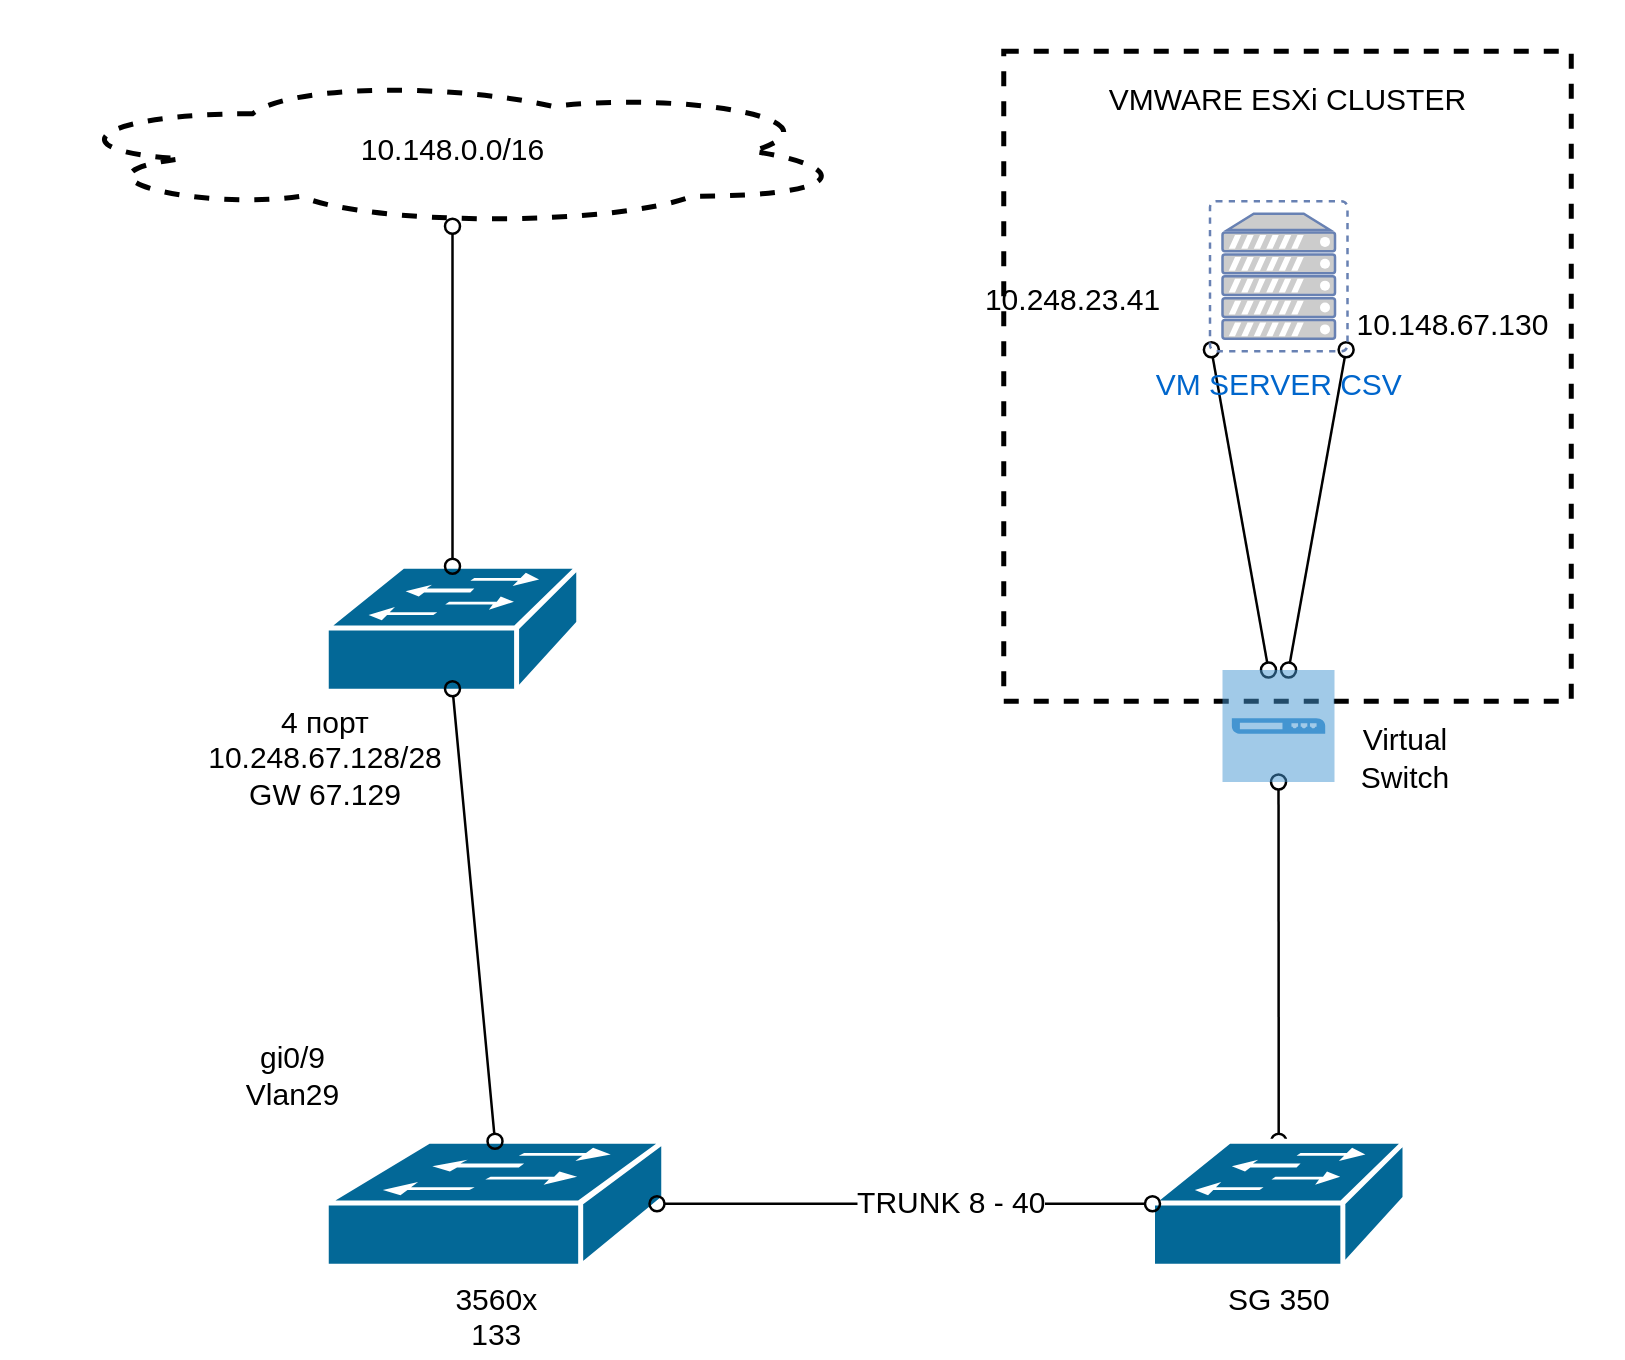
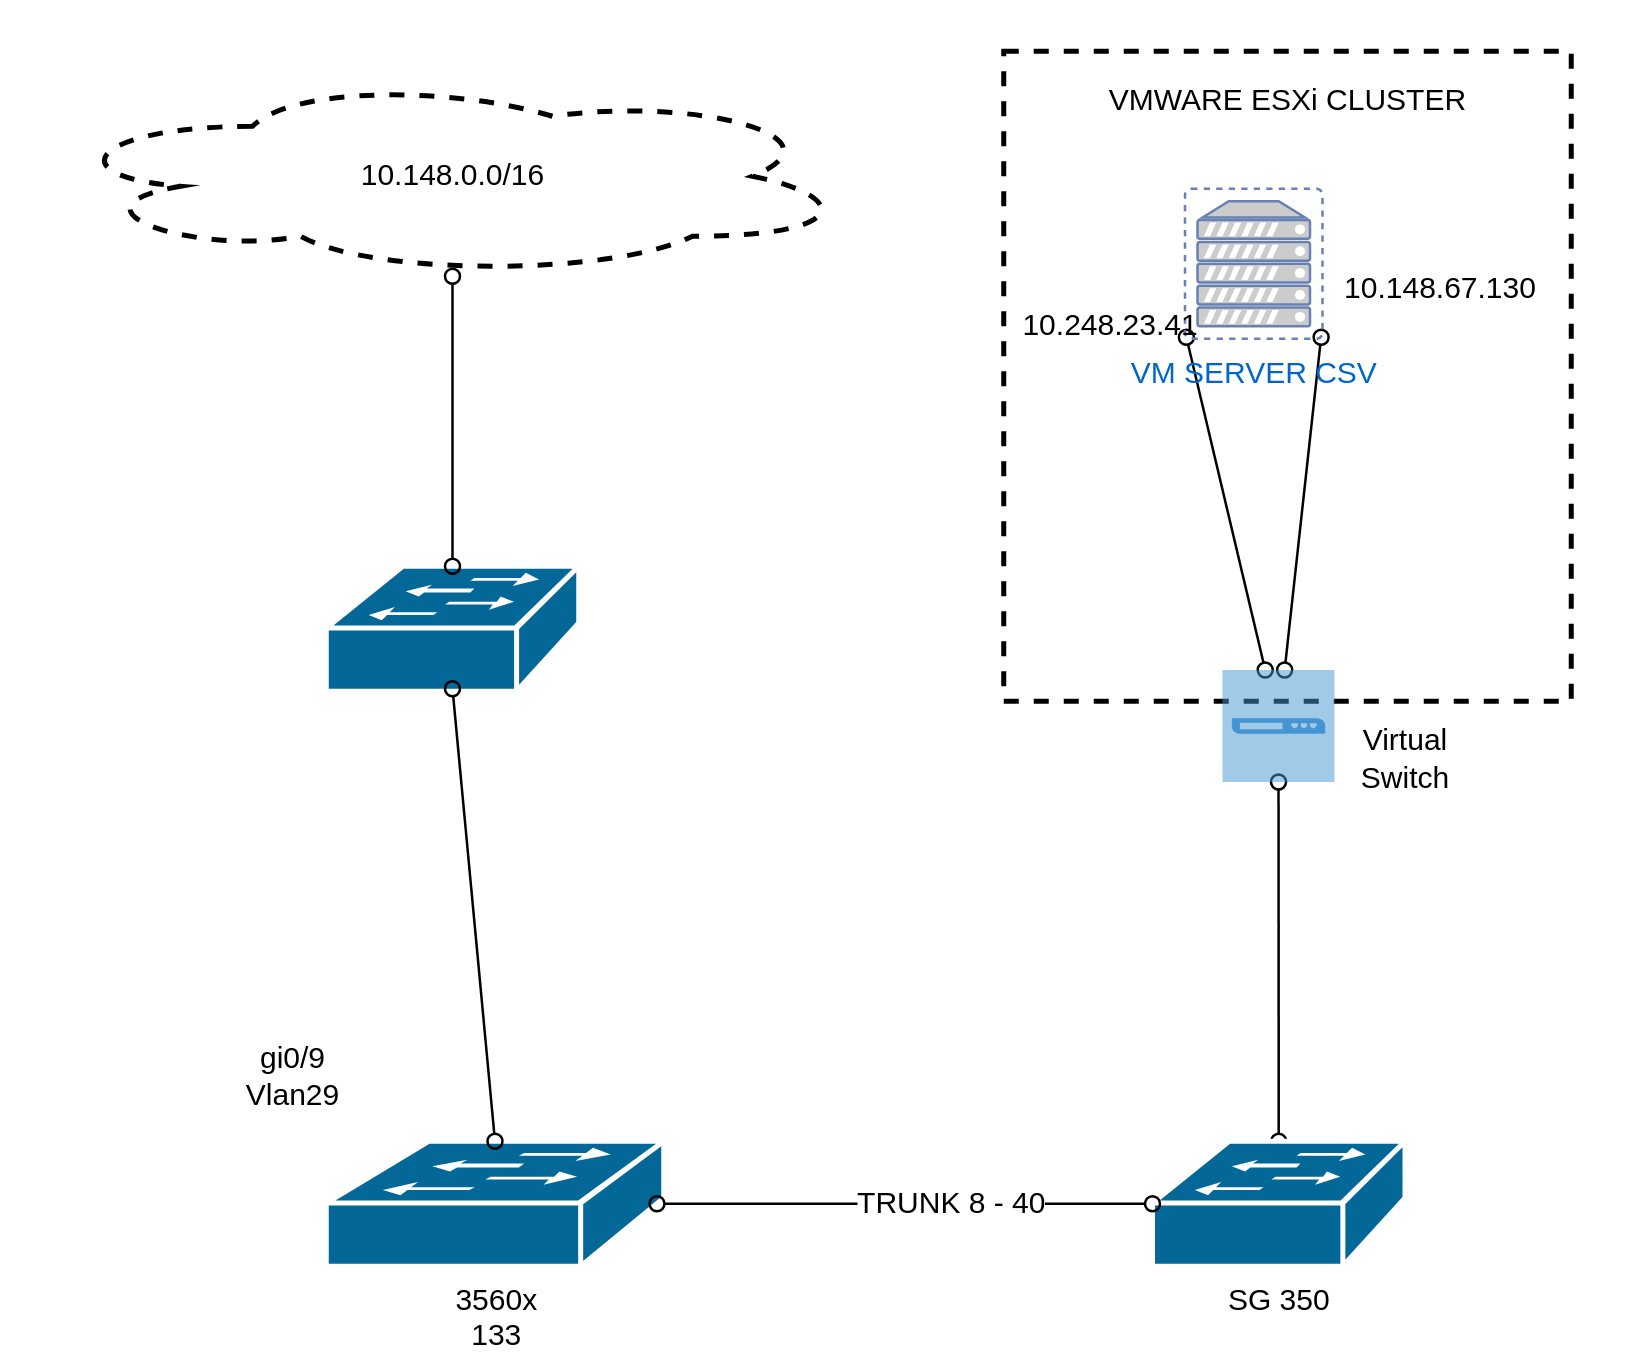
node "10.148.0.0/16": size 800x150 -> 800x200
node "VM SERVER CSV": moved (1279, 276) -> (1254, 264)
node "10.248.23.41": moved (1073, 301) -> (1110, 326)
node "10.148.67.130": moved (1454, 326) -> (1441, 289)
node "4 порт 10.248.67.128/28 GW 67.129": removed
